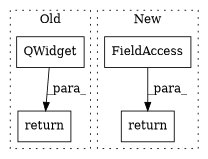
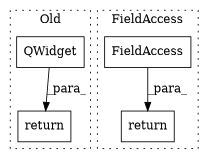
cluster "New": label "New" -> "FieldAccess"
